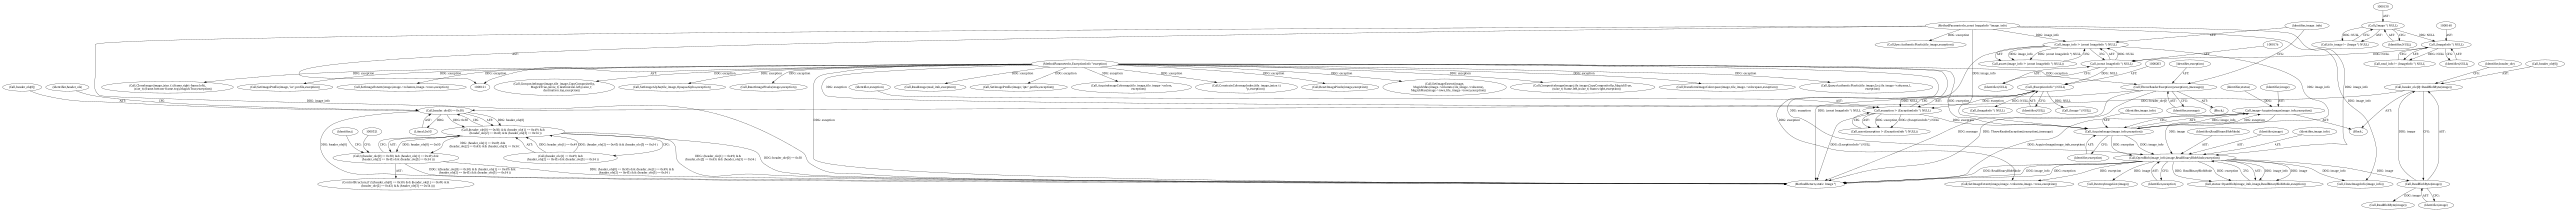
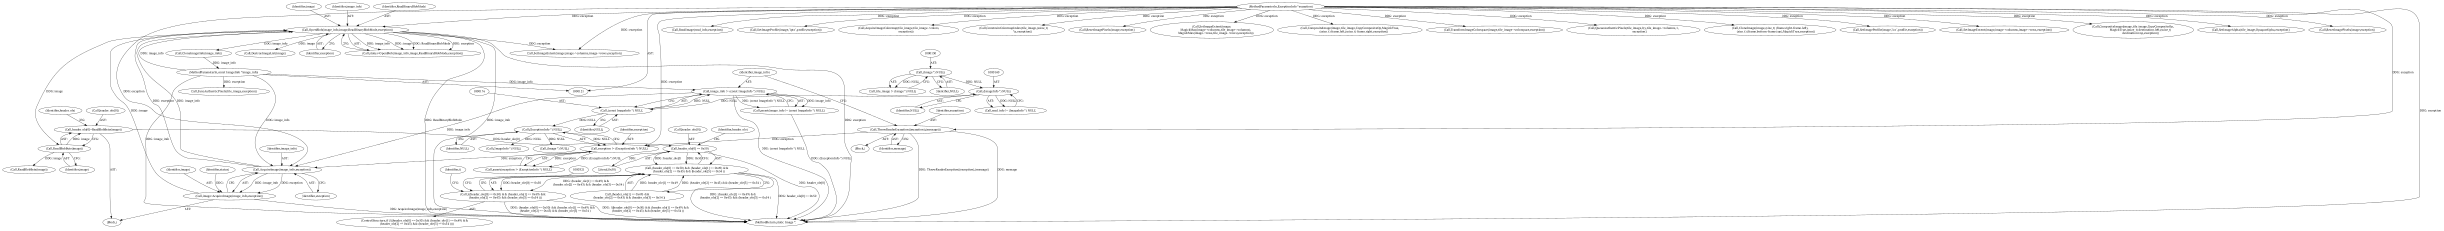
edge "(MethodParameterIn,const ImageInfo *image_info)" -> "(Call,CloneImageInfo(image_info))": reversed
node "1000203": removed
edge "(Call,exception != (ExceptionInfo *) NULL)" -> "(MethodReturn,static Image *)": now "(Call,assert(image_info != (const ImageInfo *) NULL))" -> "(MethodReturn,static Image *)"
